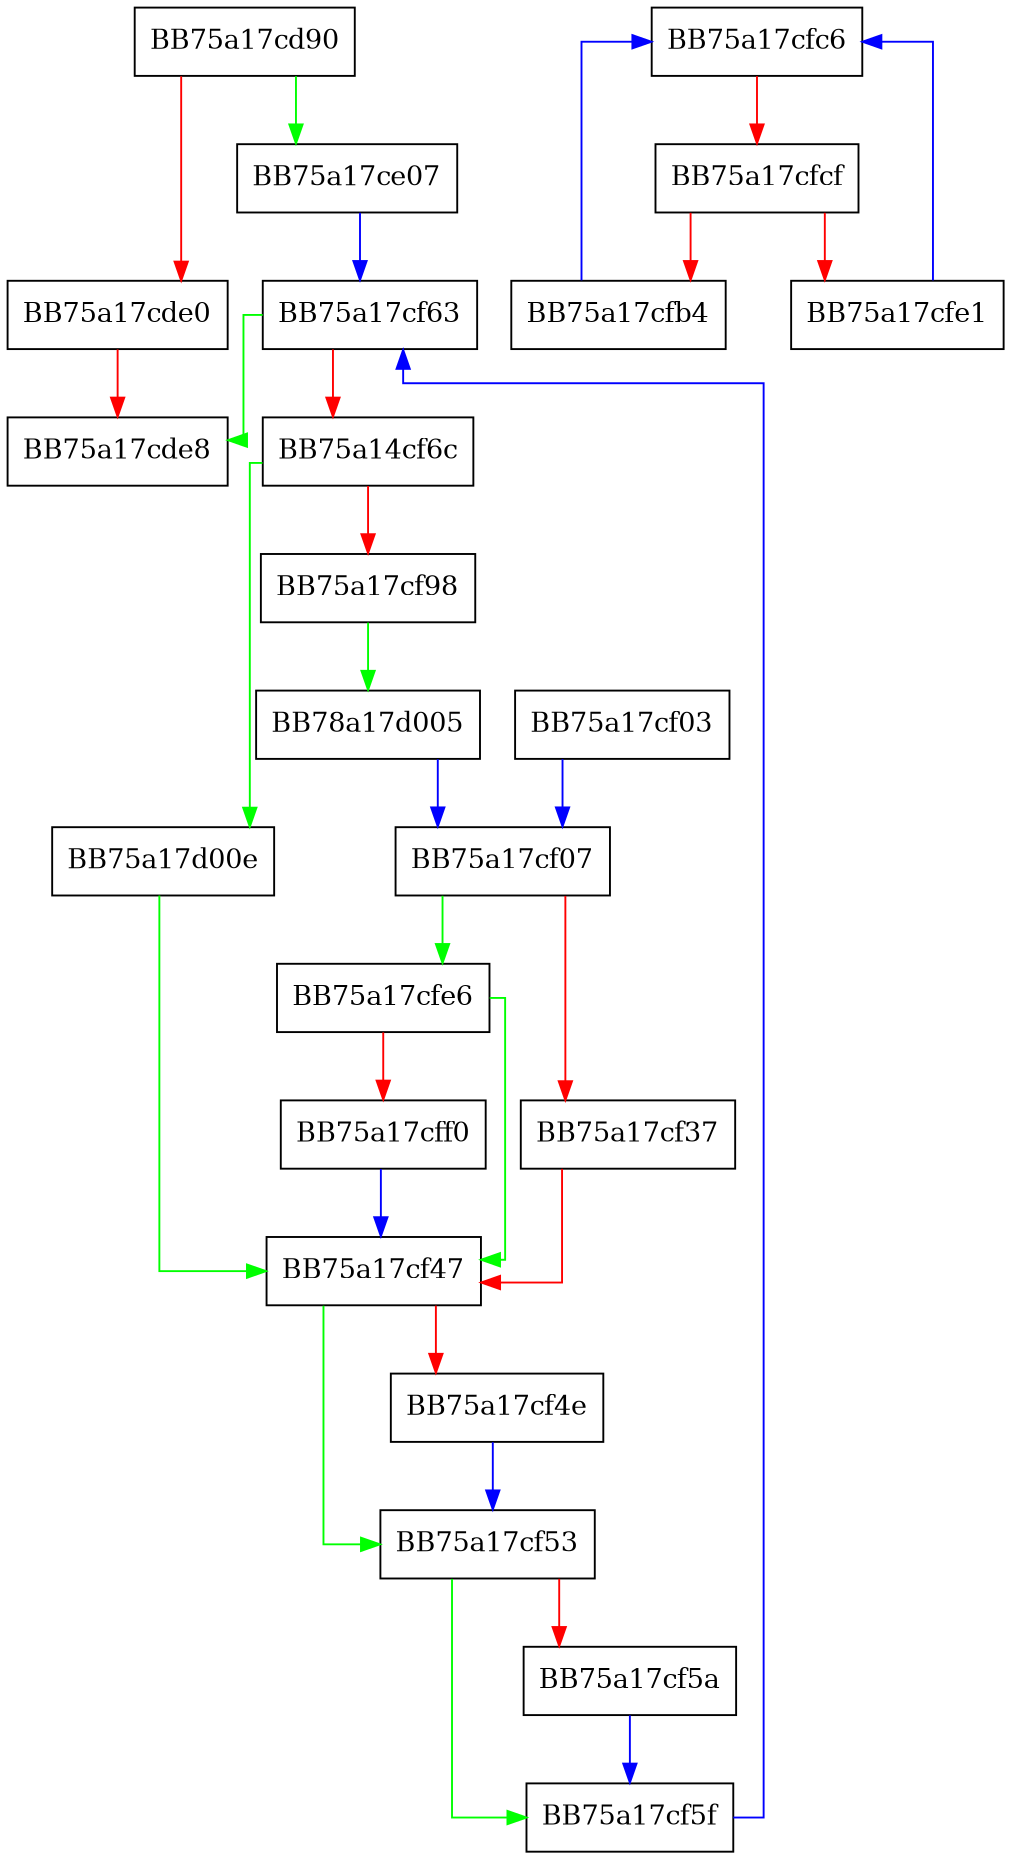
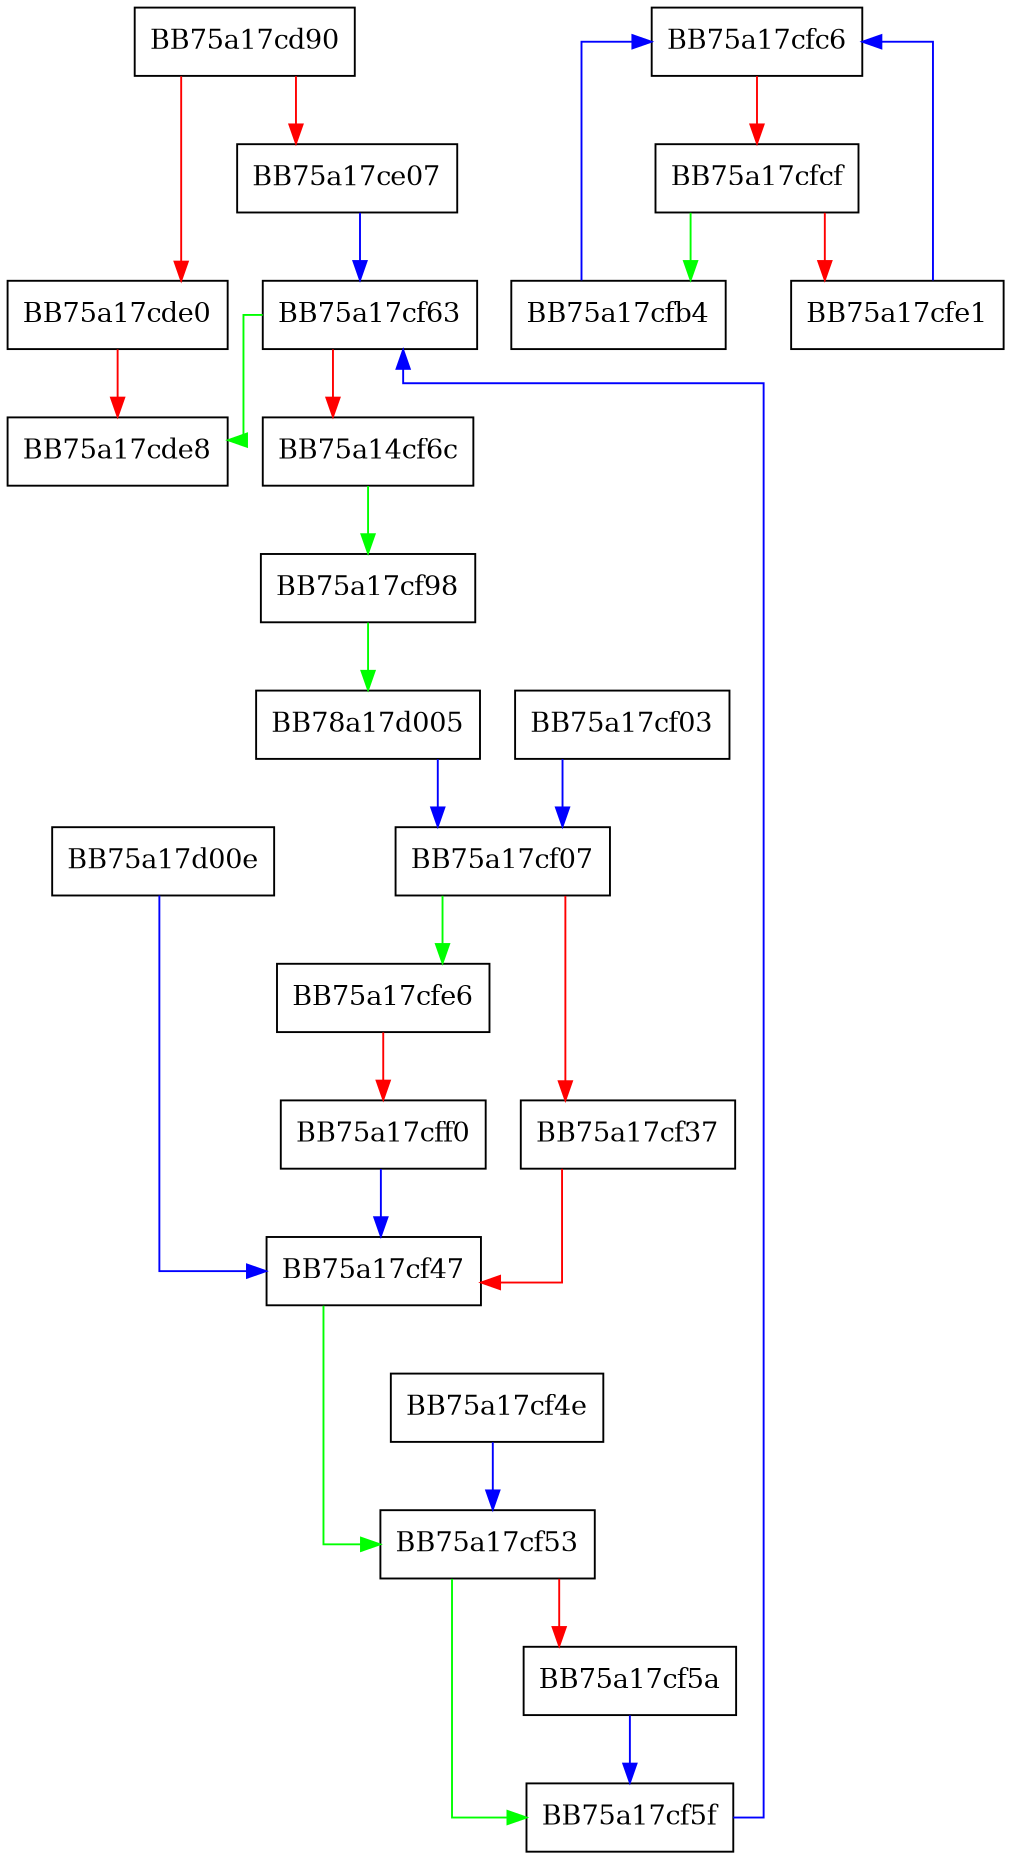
edge "BB75a17cd90" -> "BB75a17ce07": color green -> red
edge "BB75a17cfcf" -> "BB75a17cfb4": color red -> green
edge "BB75a14cf6c" -> "BB75a17cf98": color red -> green
edge "BB75a14cf6c" -> "BB75a17d00e": removed
edge "BB75a17cfe6" -> "BB75a17cf47": removed
edge "BB75a17d00e" -> "BB75a17cf47": color green -> blue
edge "BB75a17cf47" -> "BB75a17cf4e": removed
